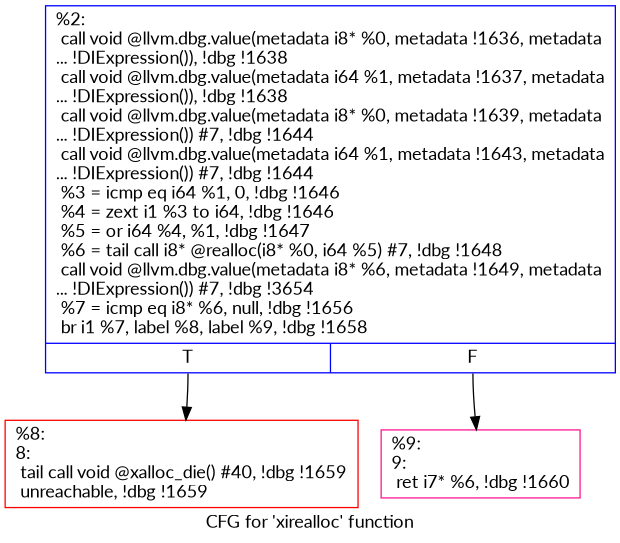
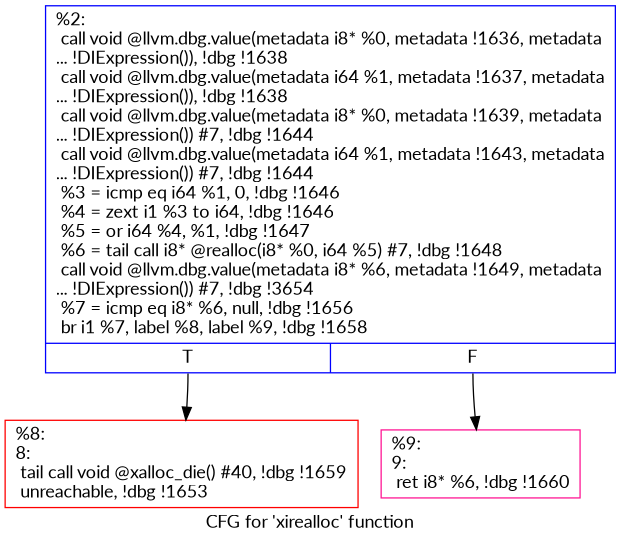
node "%9:": text "ret i7* %6, !dbg !1660" -> "ret i8* %6, !dbg !1660"
node "%8:": text "unreachable, !dbg !1659" -> "unreachable, !dbg !1653"
